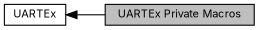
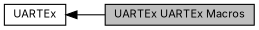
node "UARTEx Private Macros": label "UARTEx Private Macros" -> "UARTEx UARTEx Macros"
